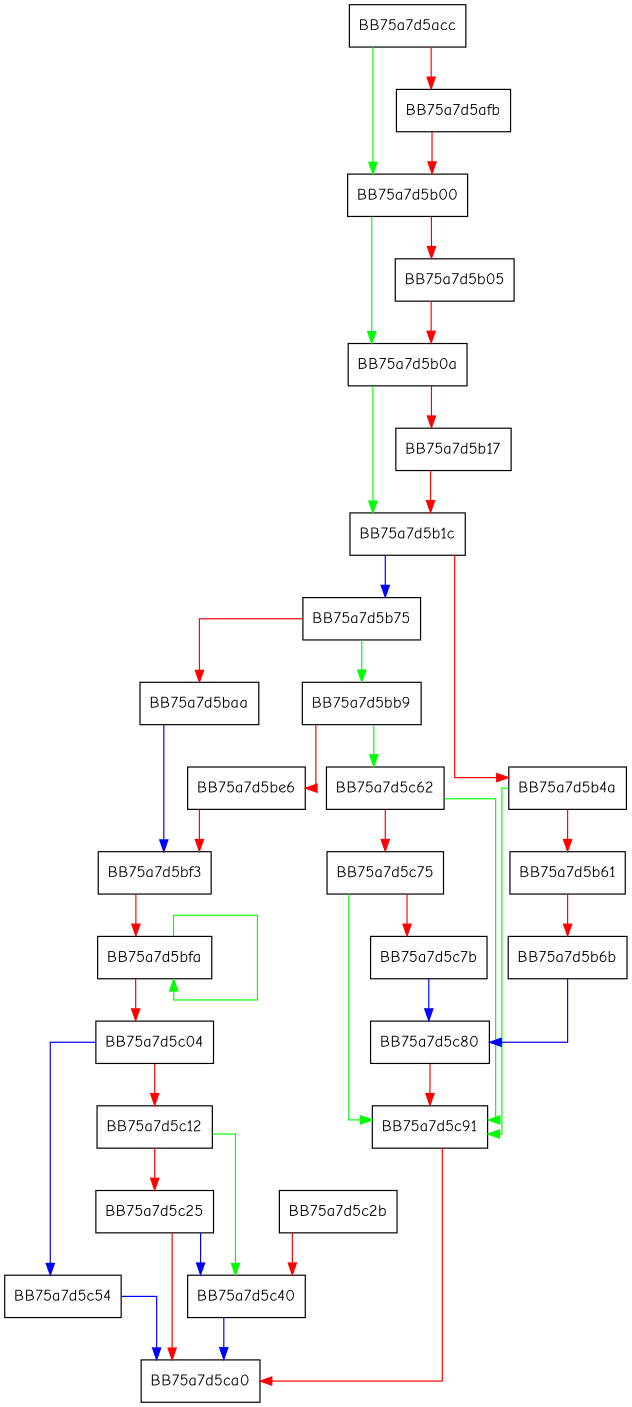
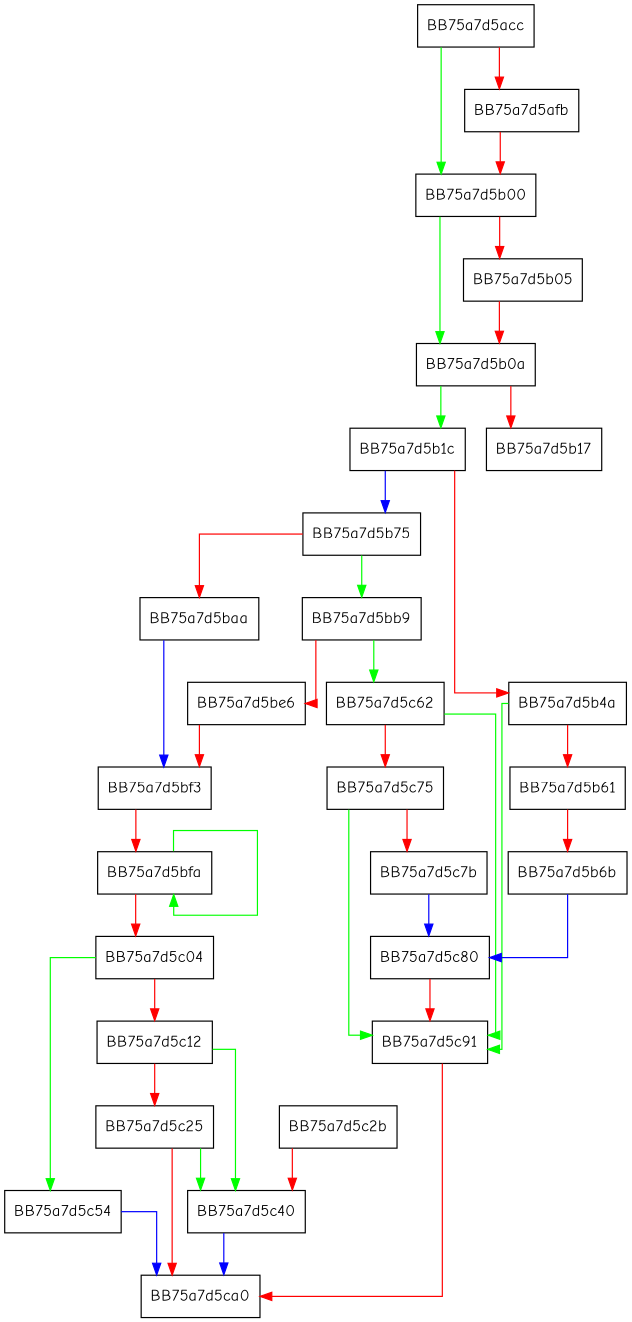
edge "BB75a7d5b17" -> "BB75a7d5b1c": removed
edge "BB75a7d5c04" -> "BB75a7d5c54": color blue -> green
edge "BB75a7d5c25" -> "BB75a7d5c40": color blue -> green
